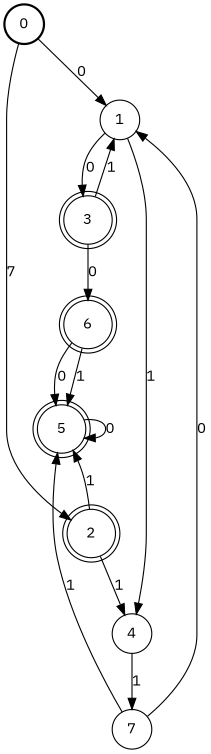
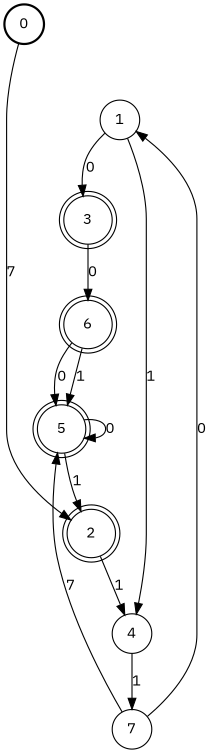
edge "0" -> "1": removed, label "0"
edge "3" -> "1": removed, label "1"
edge "2" -> "5": reversed
edge "7" -> "5": label "1" -> "7"
